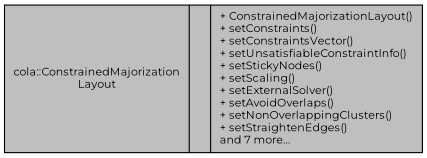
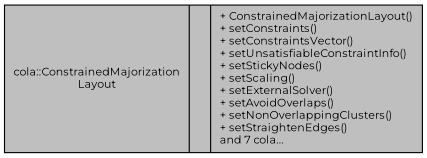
node "cola::ConstrainedMajorization": text "and 7 more..." -> "and 7 cola..."
